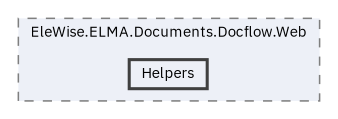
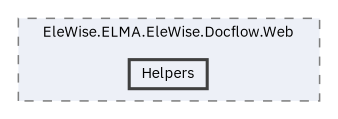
cluster "EleWise.ELMA.Documents.Docflow.Web": label "EleWise.ELMA.Documents.Docflow.Web" -> "EleWise.ELMA.EleWise.Docflow.Web"
